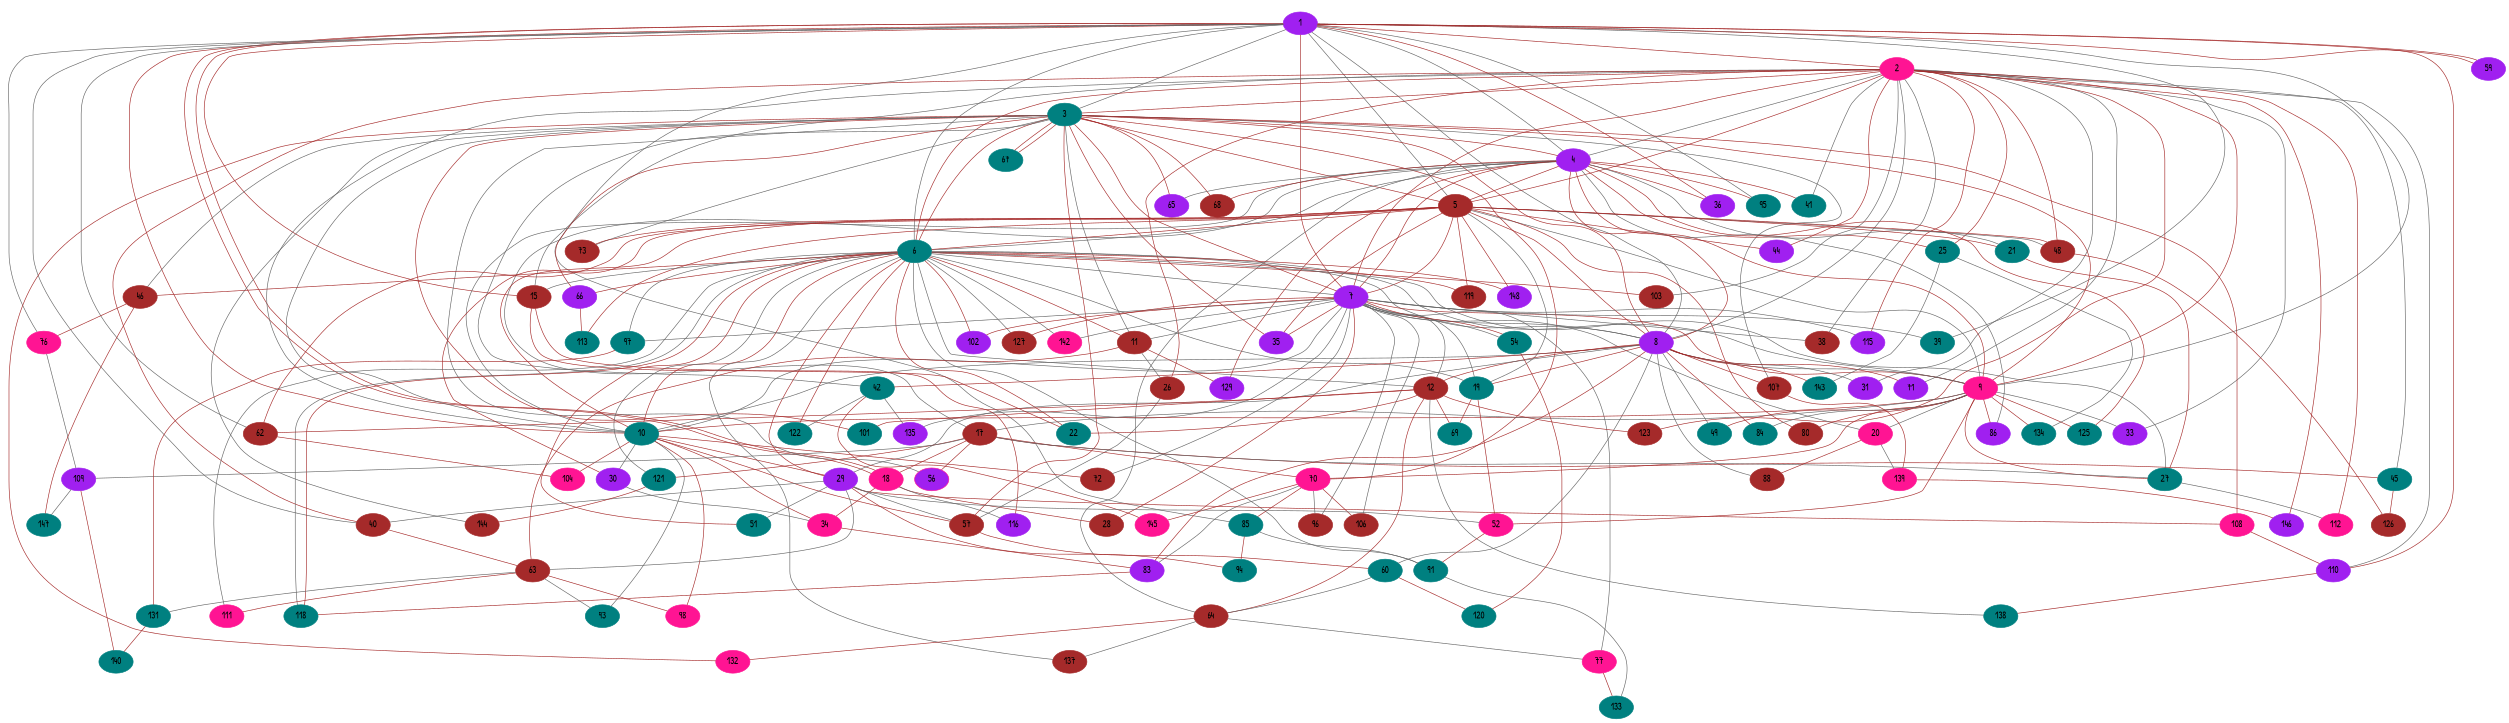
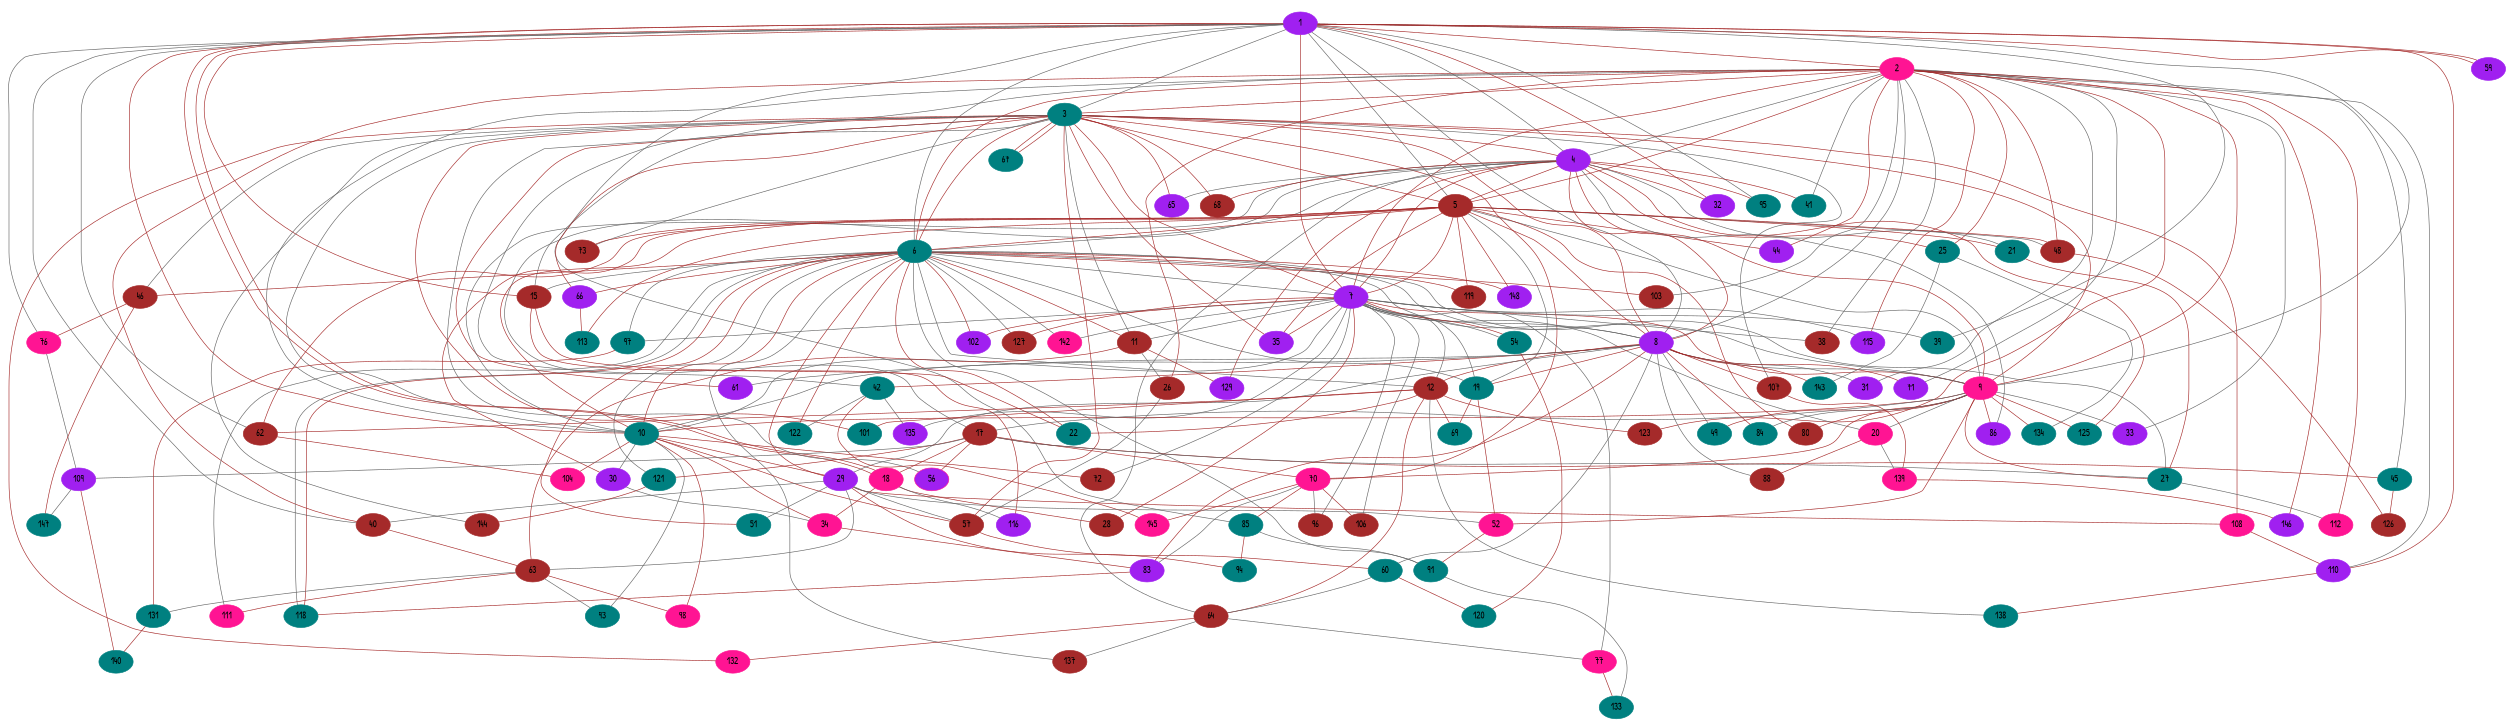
node "36": label "36" -> "32"
node "61": added
